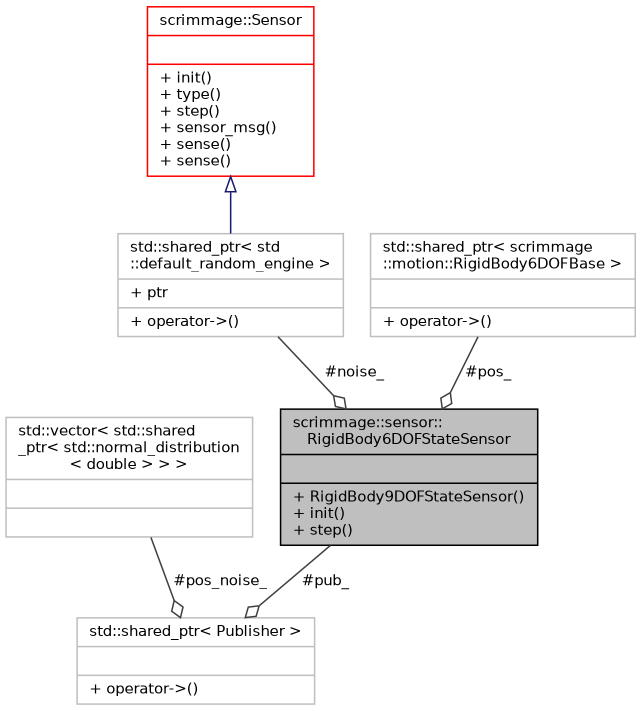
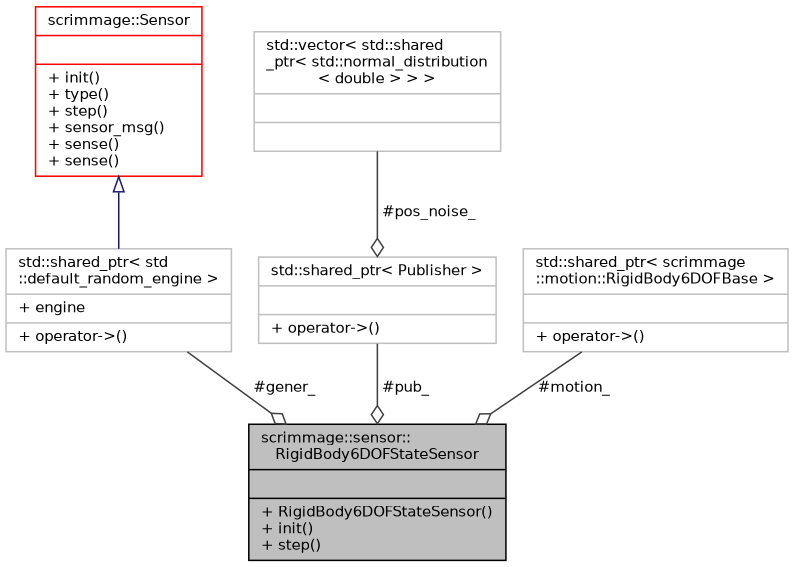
node "std::shared_ptr< std": text "+ ptr" -> "+ engine"
edge "std::shared_ptr< std" -> "scrimmage::sensor::": label " #noise_" -> " #gener_"
edge "std::shared_ptr< scrimmage" -> "scrimmage::sensor::": label " #pos_" -> " #motion_"
node "scrimmage::sensor::": text "+ RigidBody9DOFStateSensor()" -> "+ RigidBody6DOFStateSensor()"
edge "scrimmage::sensor::" -> "std::shared_ptr< Publisher >": reversed
